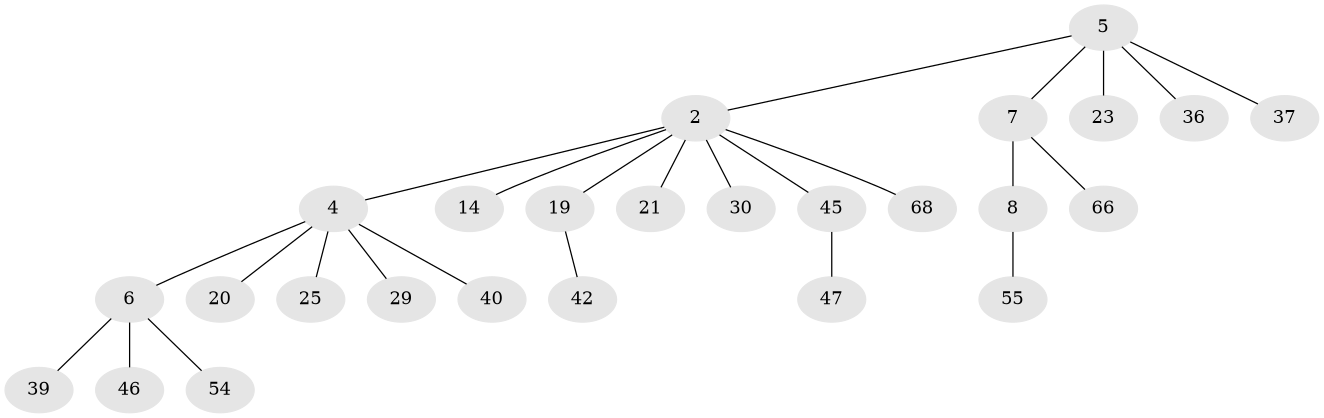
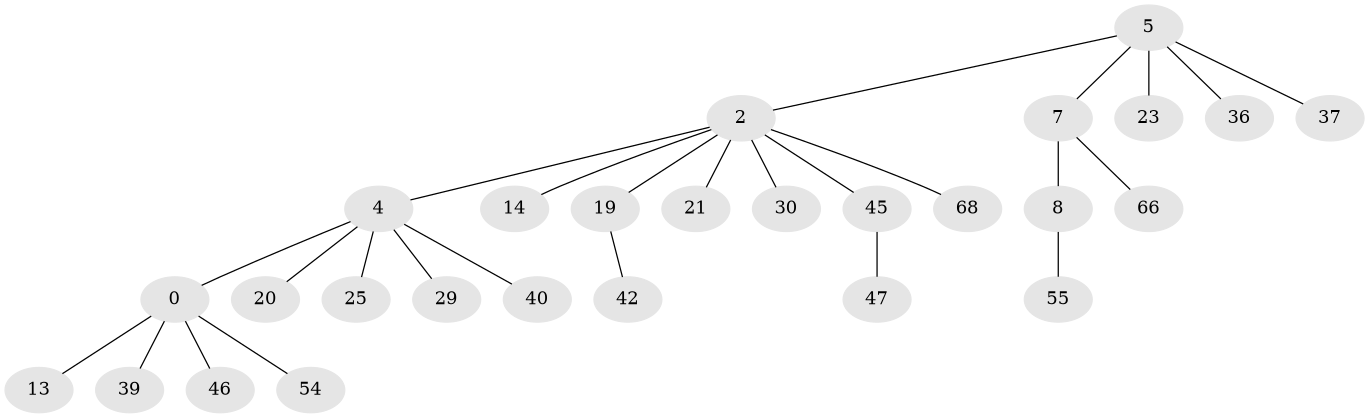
node "6": label "6" -> "0"
node "13": added
